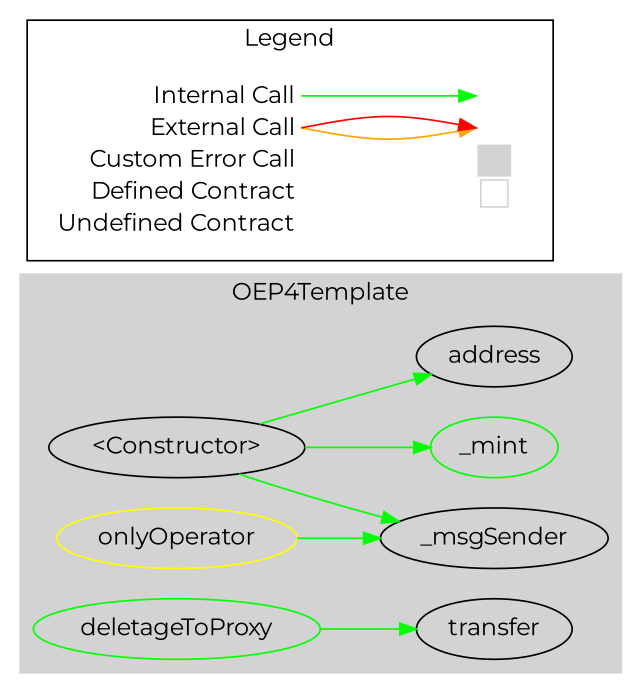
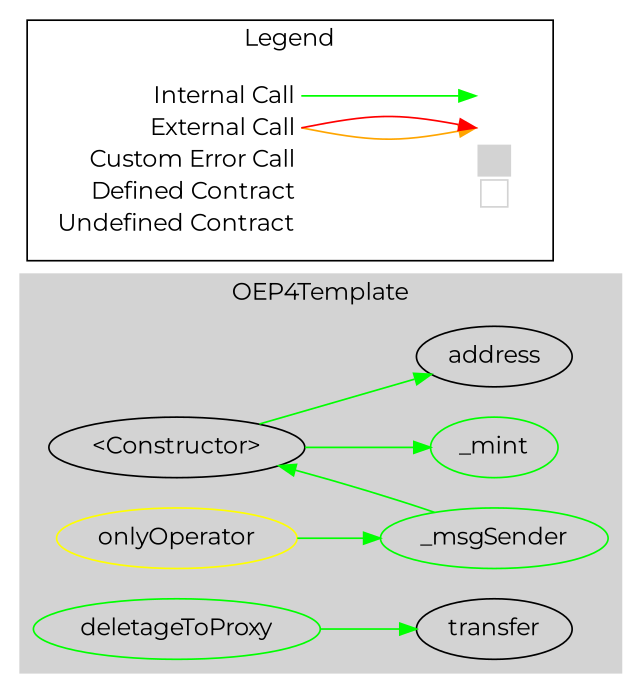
edge "<Constructor>" -> "_msgSender": reversed
node "_msgSender": color black -> green
